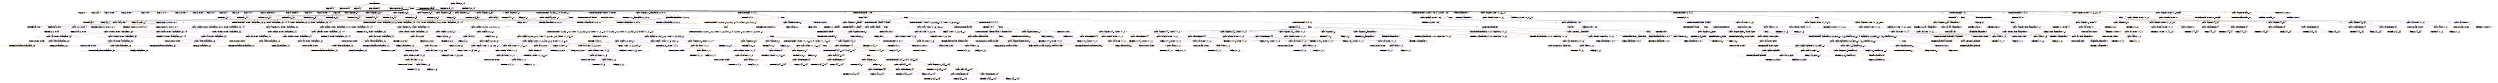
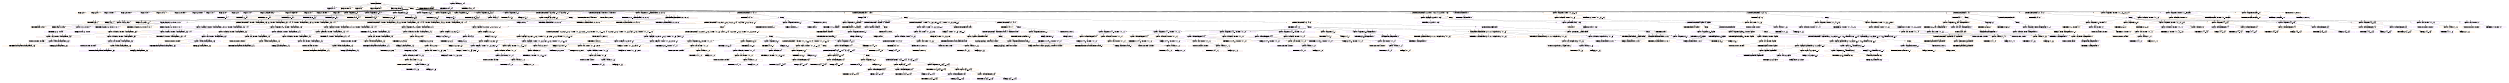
node "(PARAM,unsigned __int16 a5)": label "(PARAM,unsigned __int16 a5)" -> "(PARAM,strcpy __int16 a5)"
